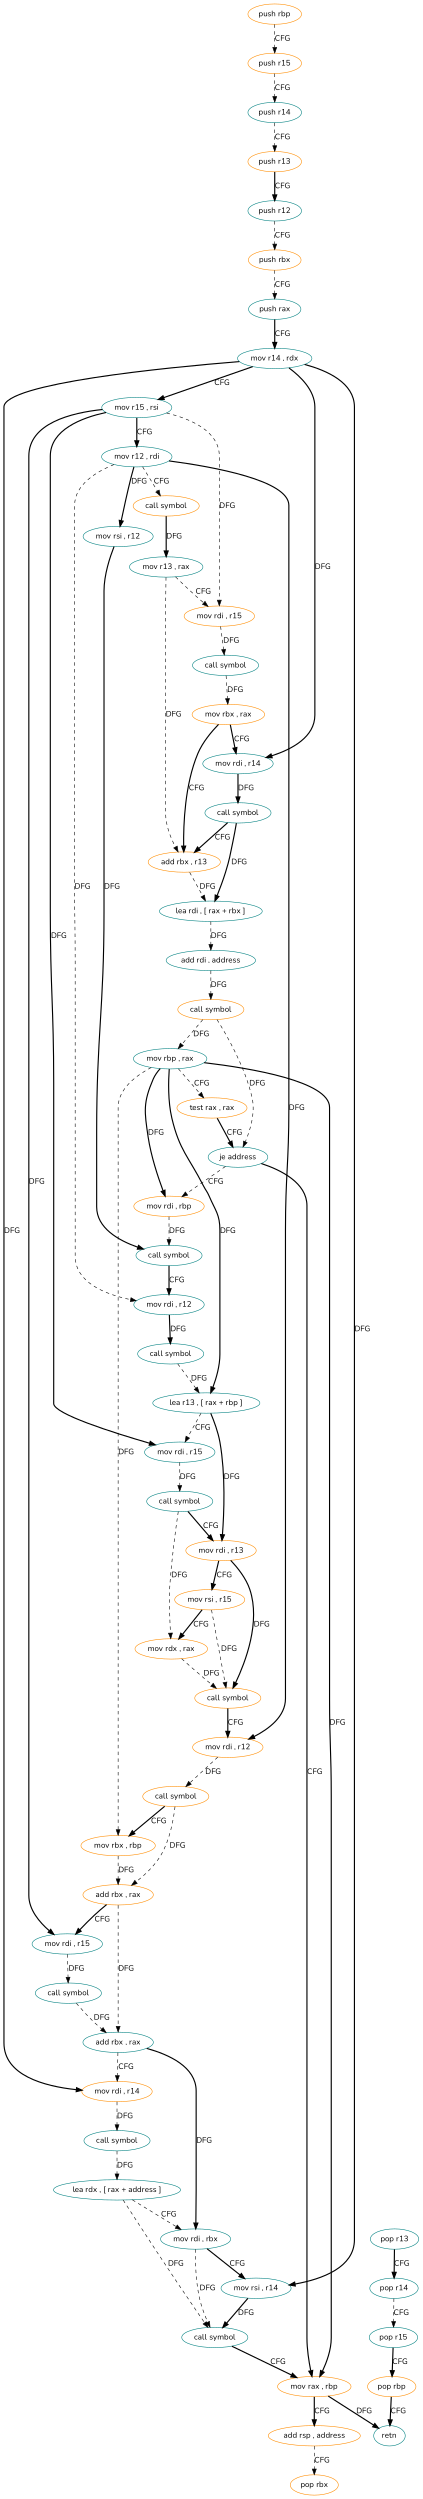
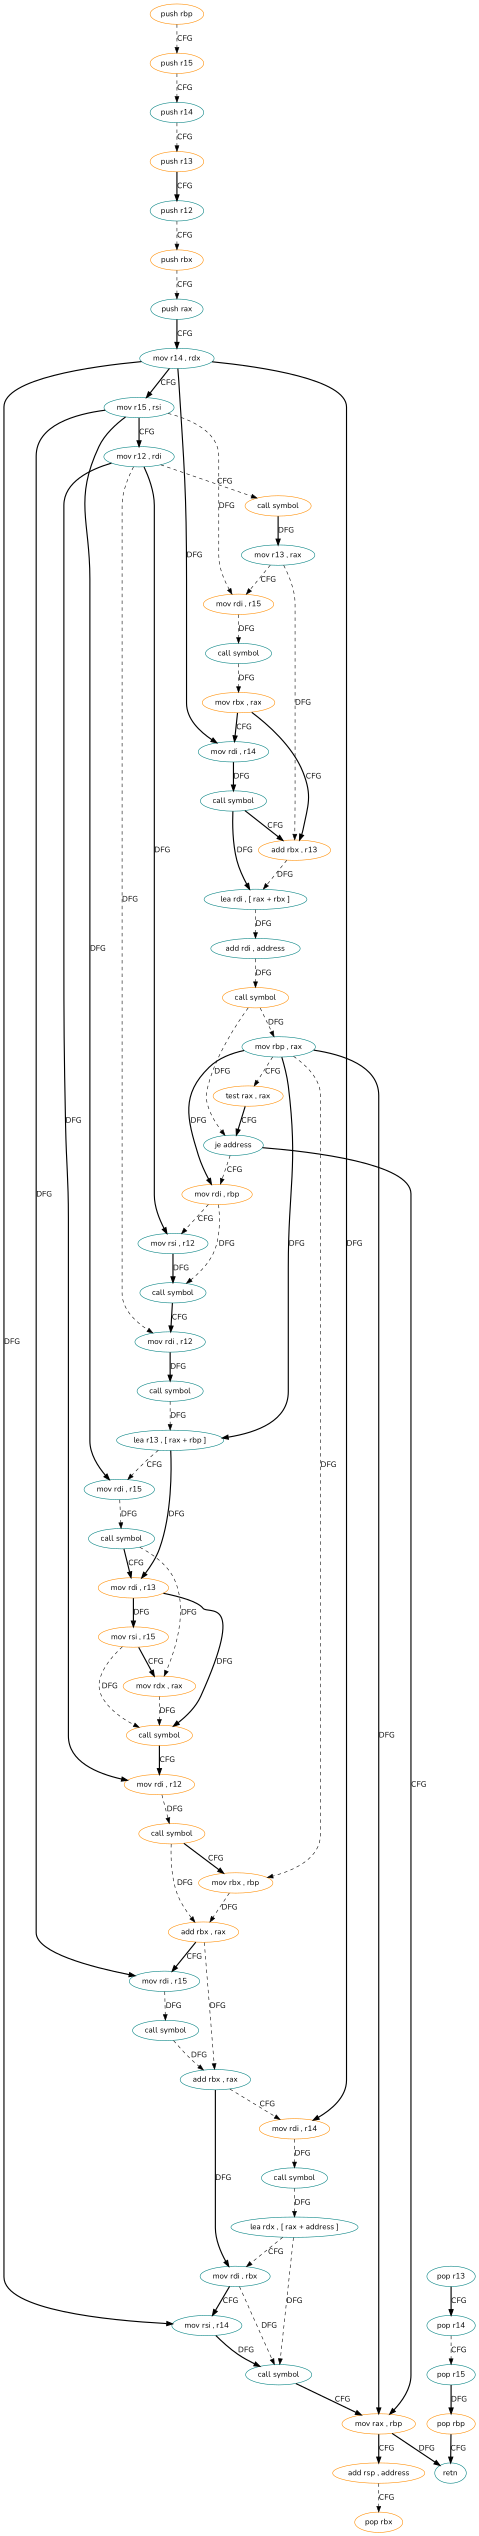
edge "mov rdi , rbp" -> "mov rsi , r12": added, label "CFG"
edge "mov rdi , r13" -> "mov rsi , r15": label "CFG" -> "DFG"
edge "pop r15" -> "pop rbp": label "CFG" -> "DFG"
